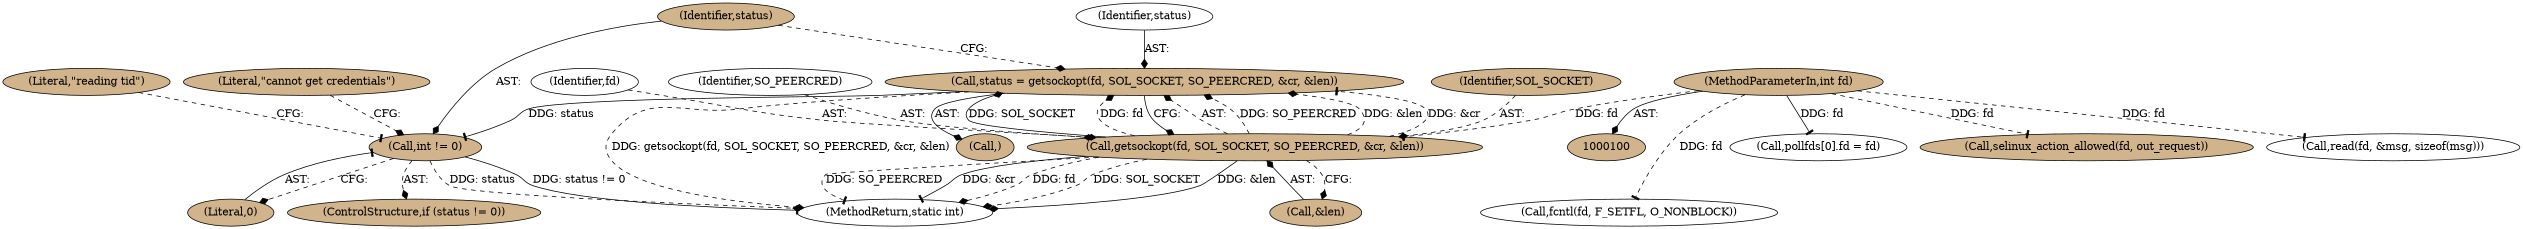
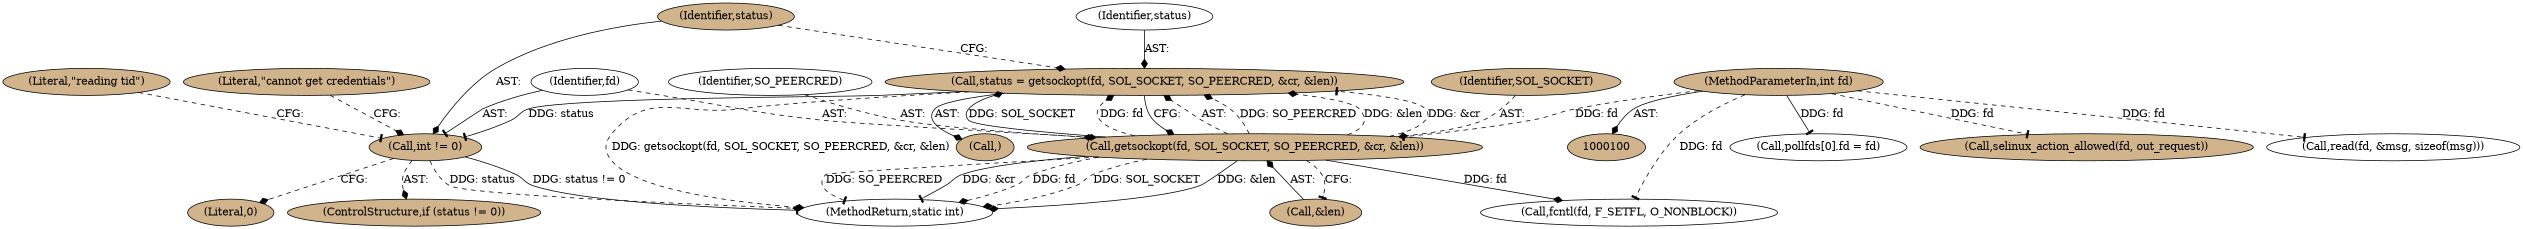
edge "(Literal,0)" -> "(Call,int != 0)": now "(Identifier,fd)" -> "(Call,int != 0)"
edge "(Call,getsockopt(fd, SOL_SOCKET, SO_PEERCRED, &cr, &len))" -> "(Call,&len)": arrowhead diamond -> tee
edge "(Call,getsockopt(fd, SOL_SOCKET, SO_PEERCRED, &cr, &len))" -> "(Call,fcntl(fd, F_SETFL, O_NONBLOCK))": added, label "DDG: fd"
